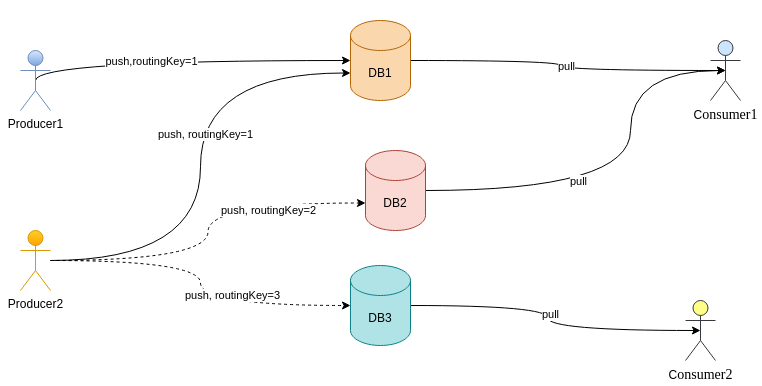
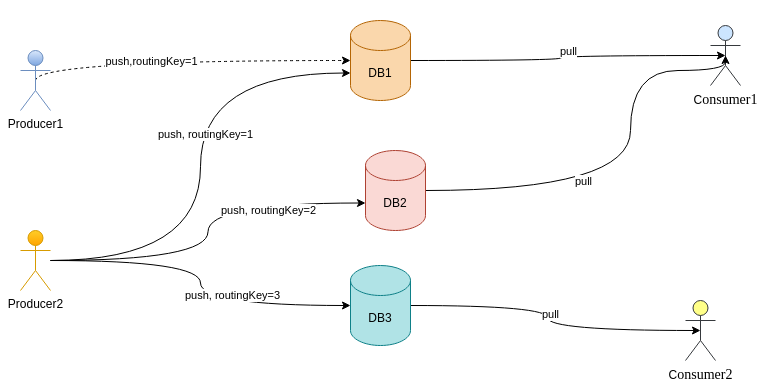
edge "Producer1" -> "DB1": style solid -> dashed
node "Consumer1": moved (726, 71) -> (726, 56)
edge "Producer2" -> "DB2": style dashed -> solid
edge "Producer2" -> "DB3": style dashed -> solid
